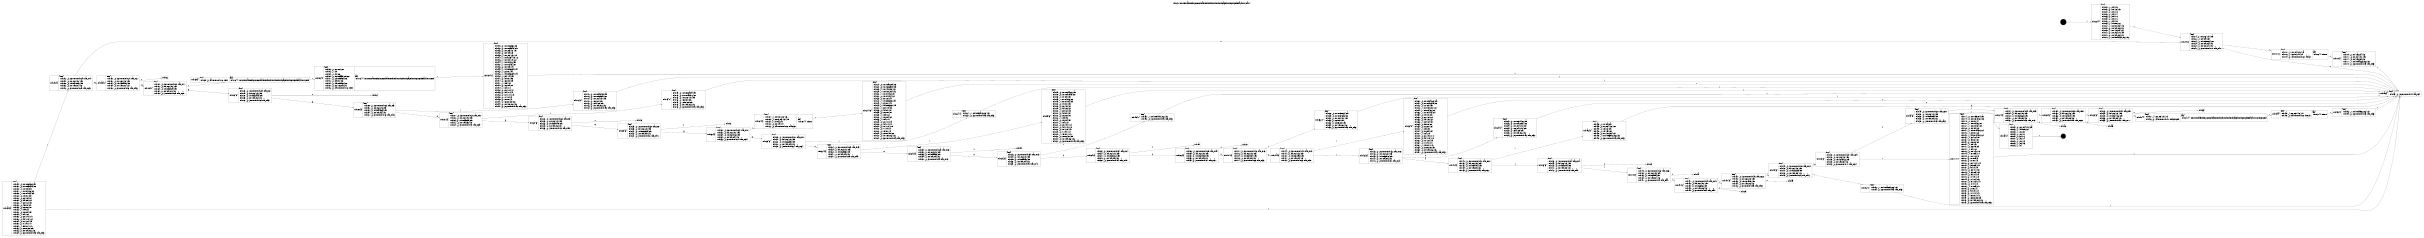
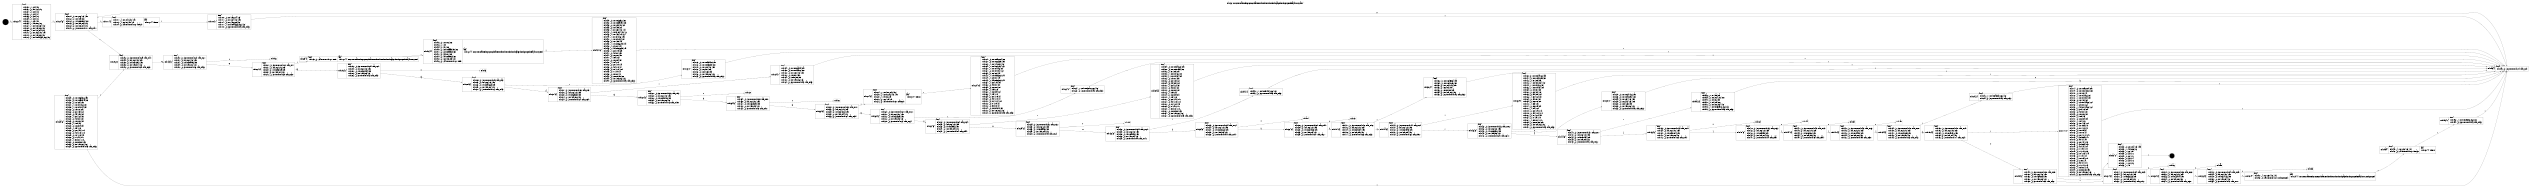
edge "0x401296 [22]" -> "0x40127f [23]": reversed
